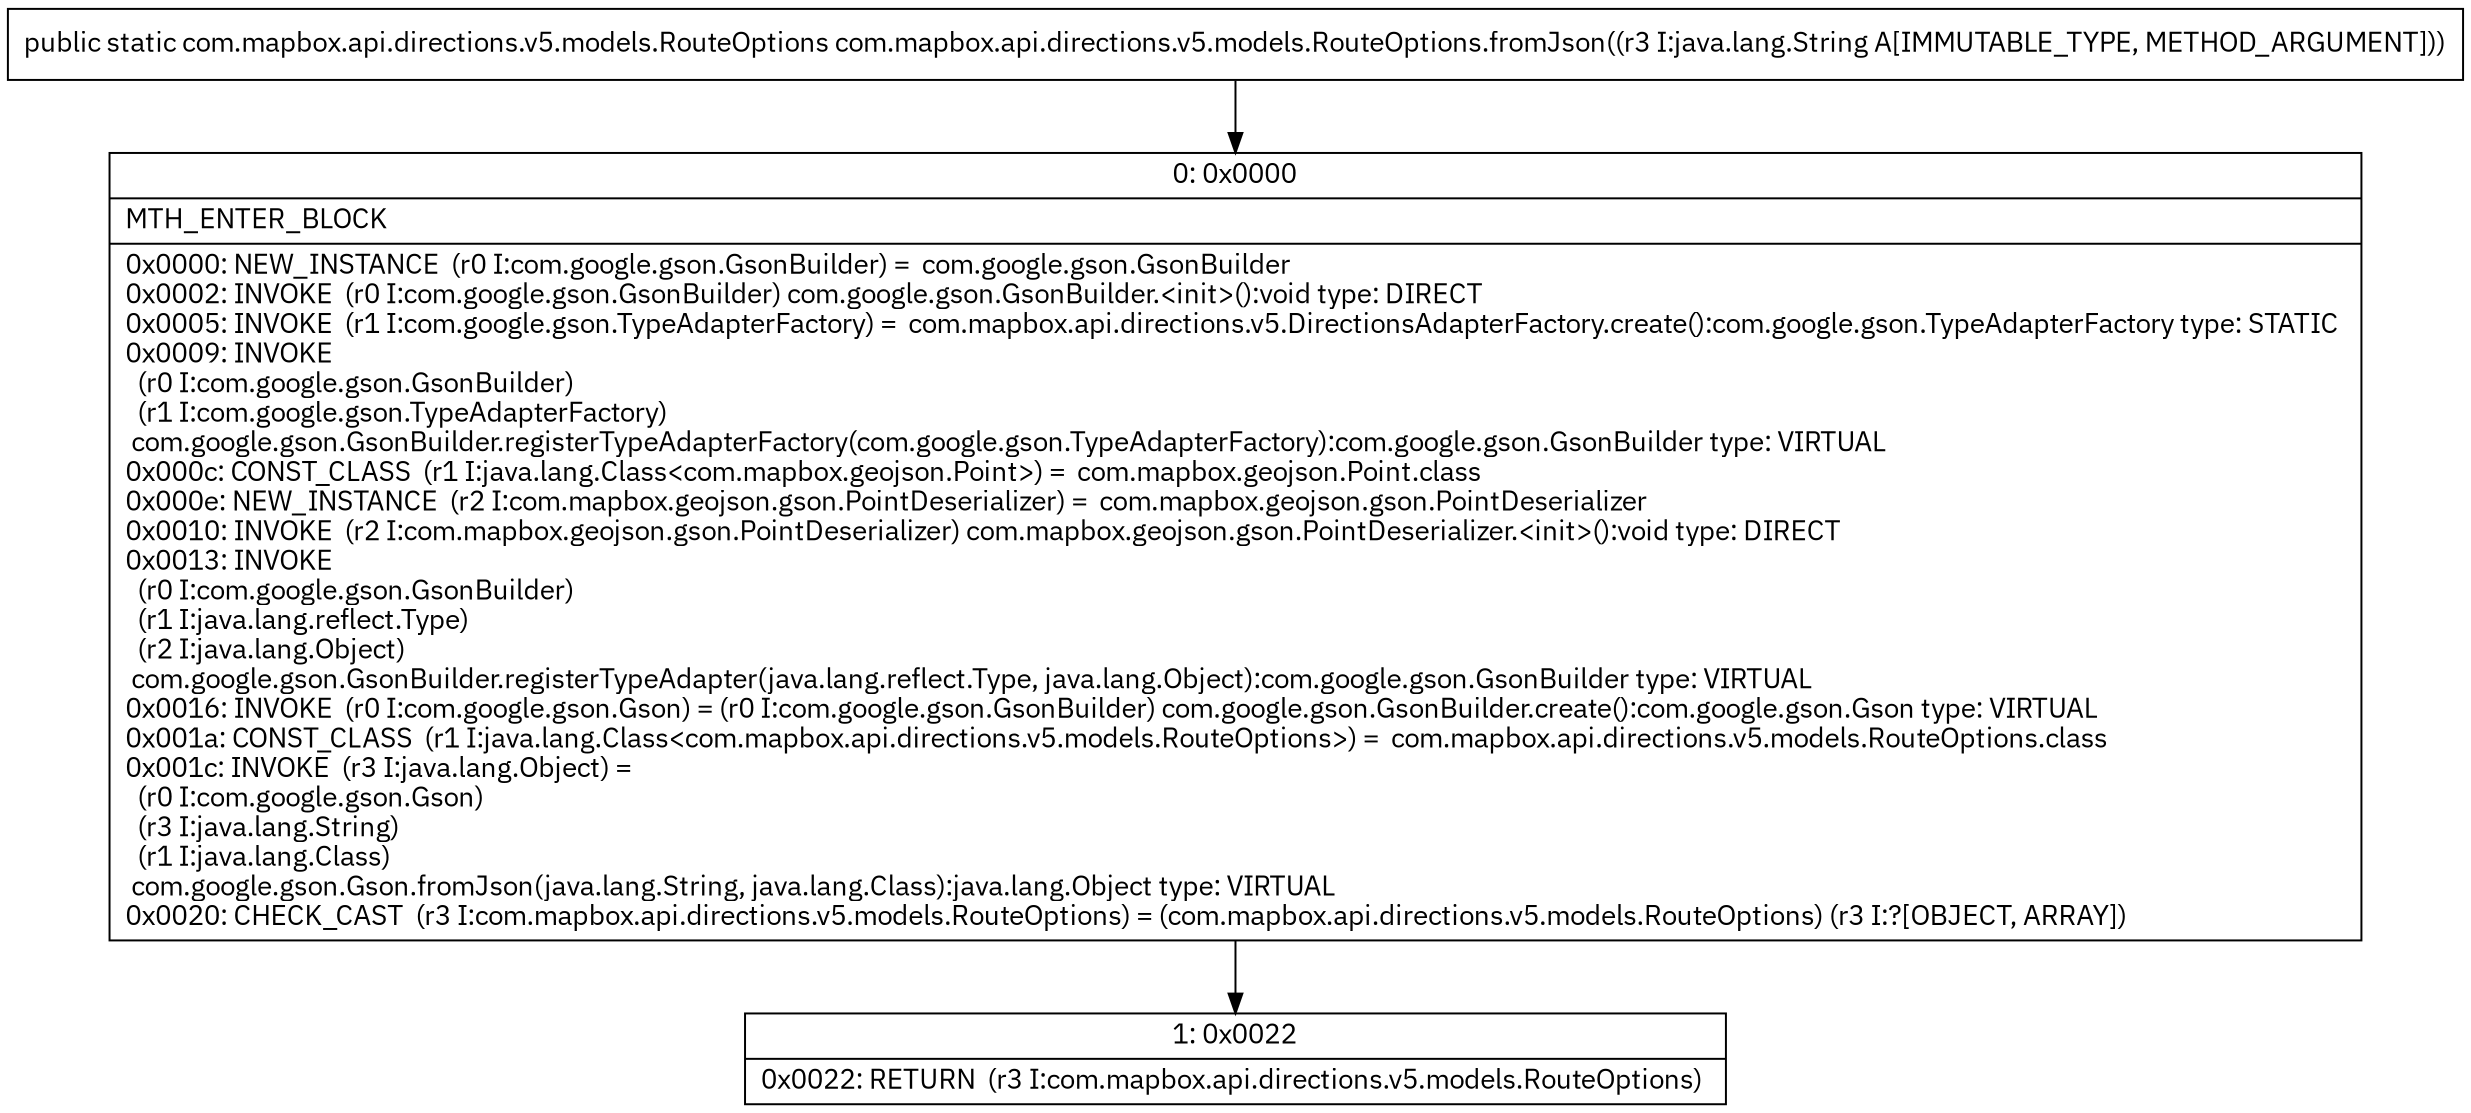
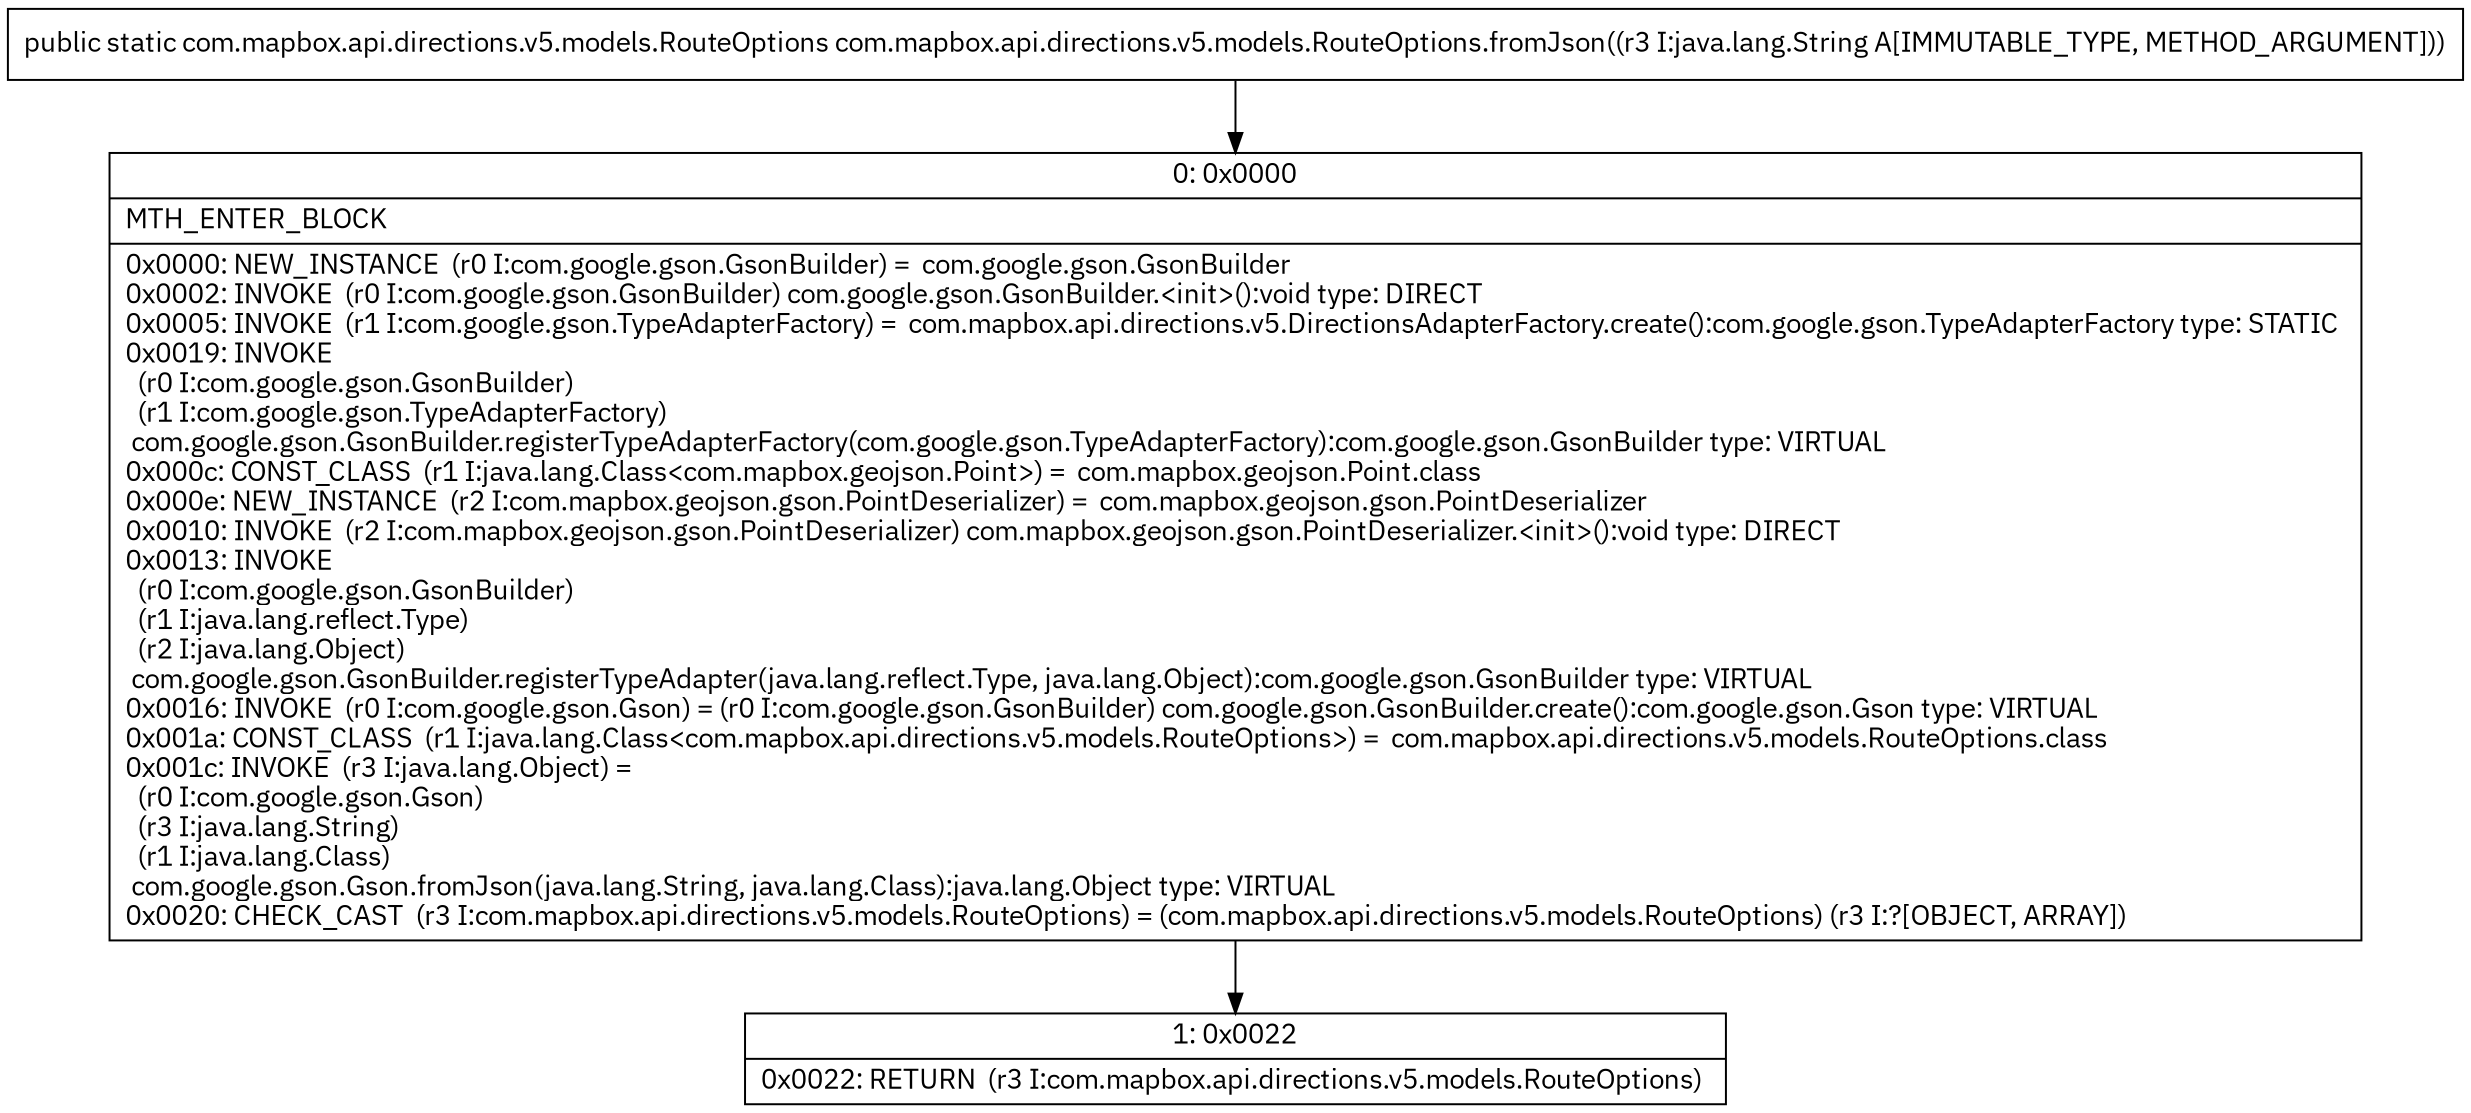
node "0: 0x0000": text "0x0009: INVOKE" -> "0x0019: INVOKE"
